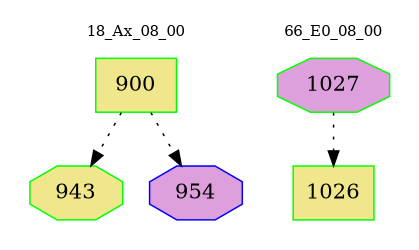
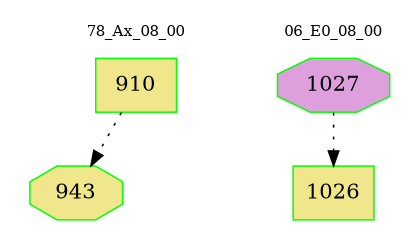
cluster "18_Ax_08_00": label "18_Ax_08_00" -> "78_Ax_08_00"
cluster "66_E0_08_00": label "66_E0_08_00" -> "06_E0_08_00"
node "900": label "900" -> "910"
node "954": removed
